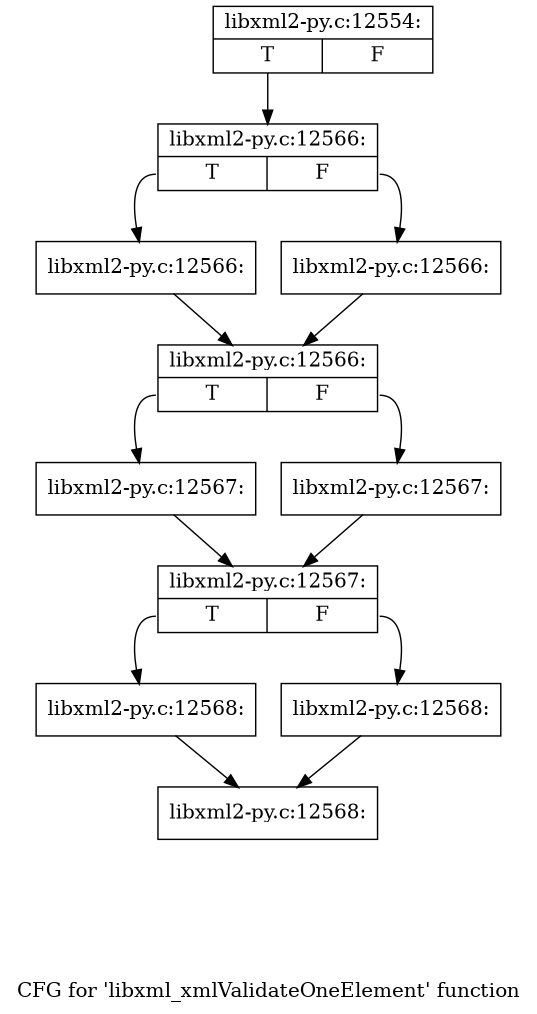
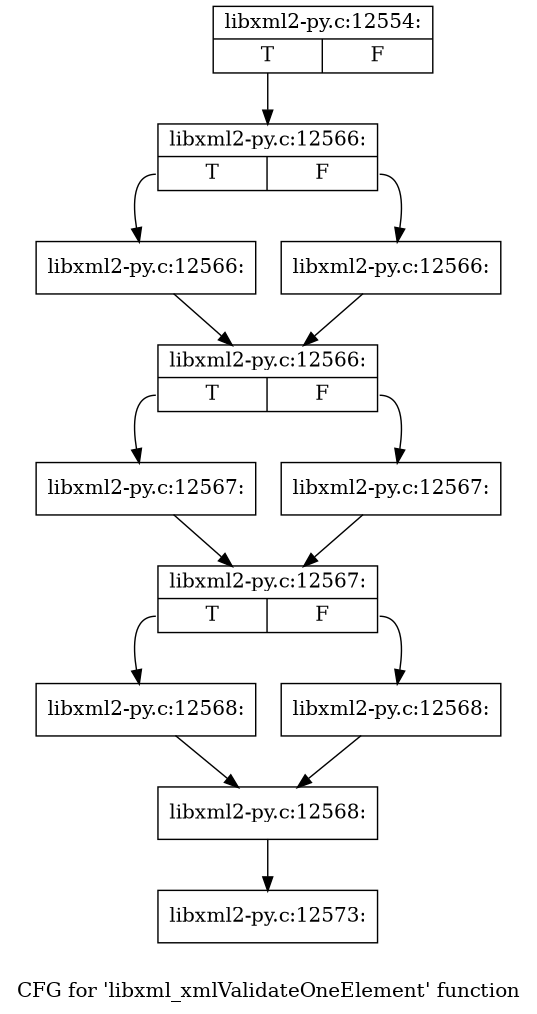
node "libxml2-py.c:12573:": added
